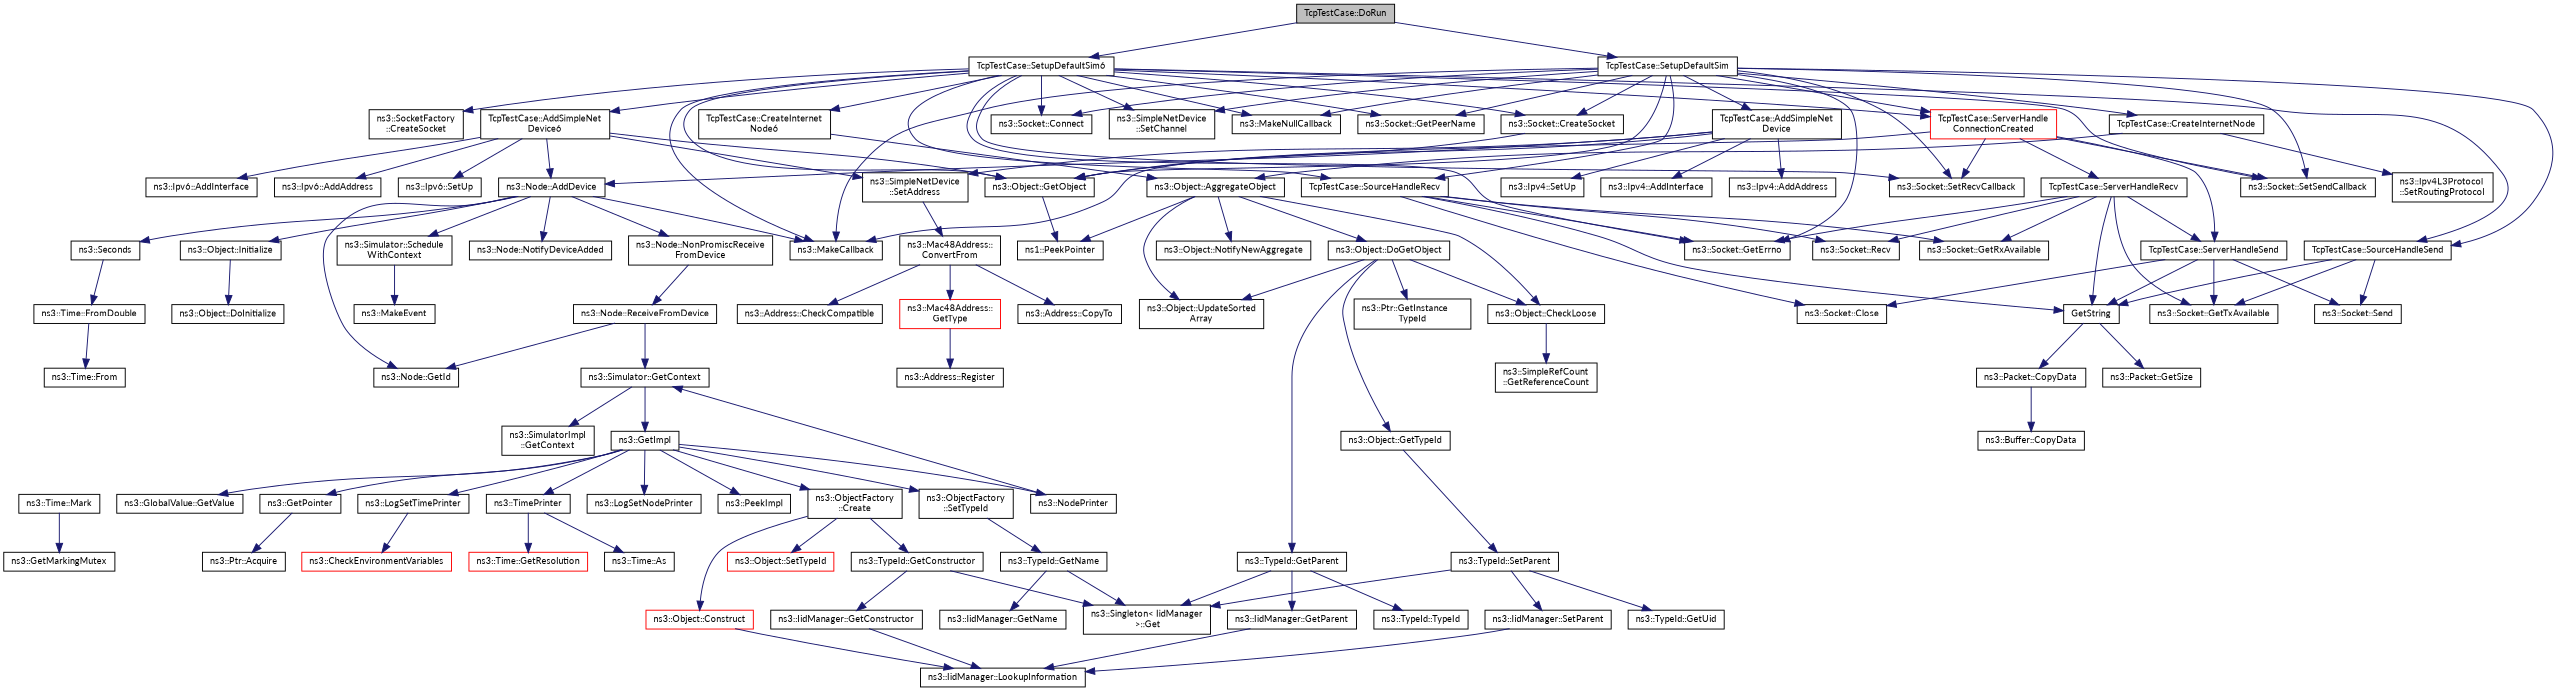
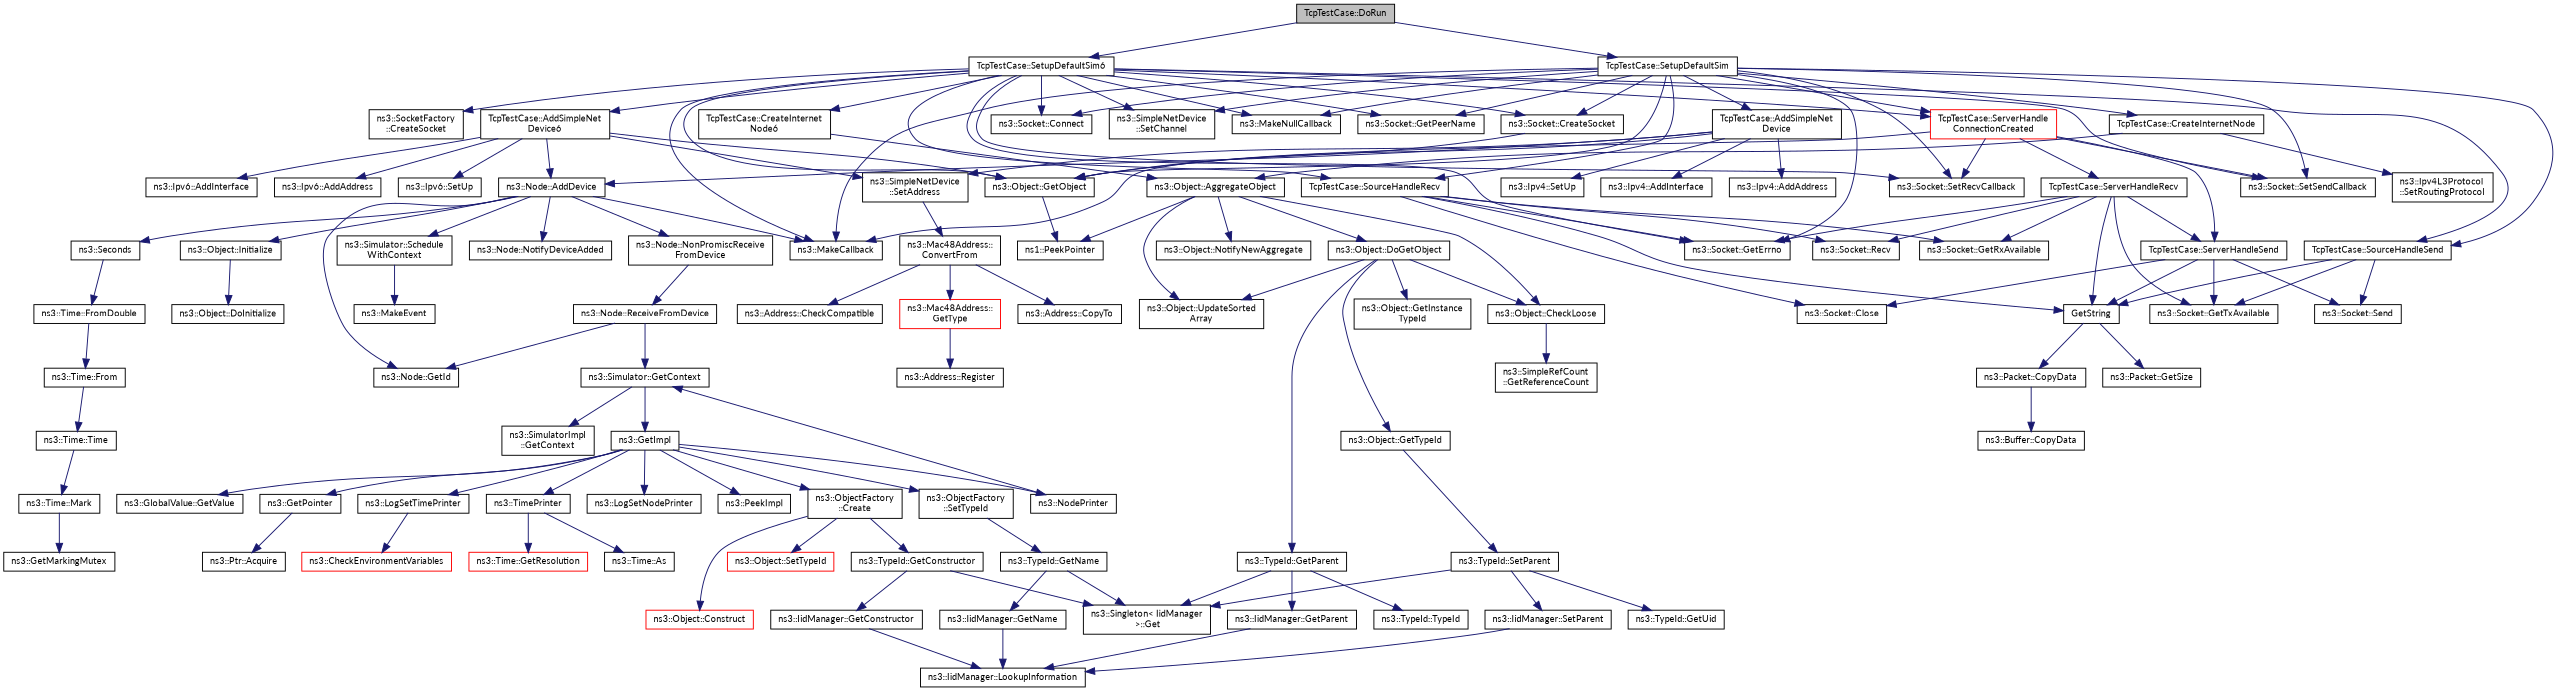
node "ns3::Ptr::GetInstance TypeId": label "ns3::Ptr::GetInstance TypeId" -> "ns3::Object::GetInstance TypeId"
node "ns3::Time::Time": added
edge "ns3::Object::Construct" -> "ns3::IidManager::LookupInformation": now "ns3::IidManager::GetName" -> "ns3::IidManager::LookupInformation"
